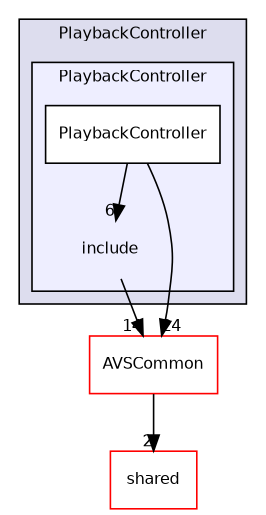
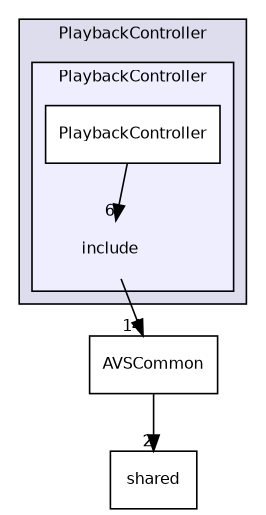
edge "PlaybackController" -> "AVSCommon": removed
node "AVSCommon": color red -> black
node "shared": color red -> black
